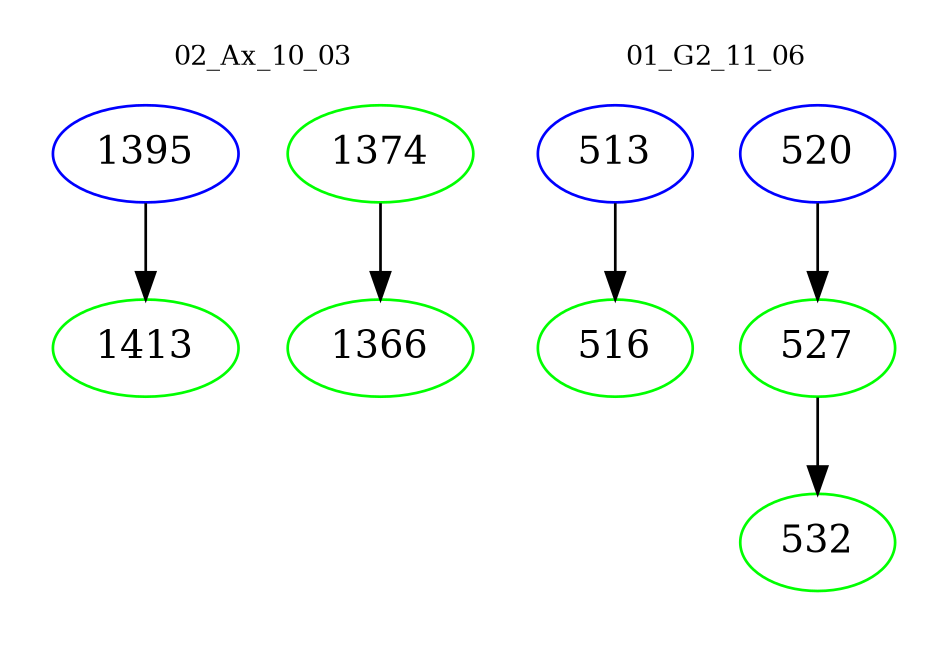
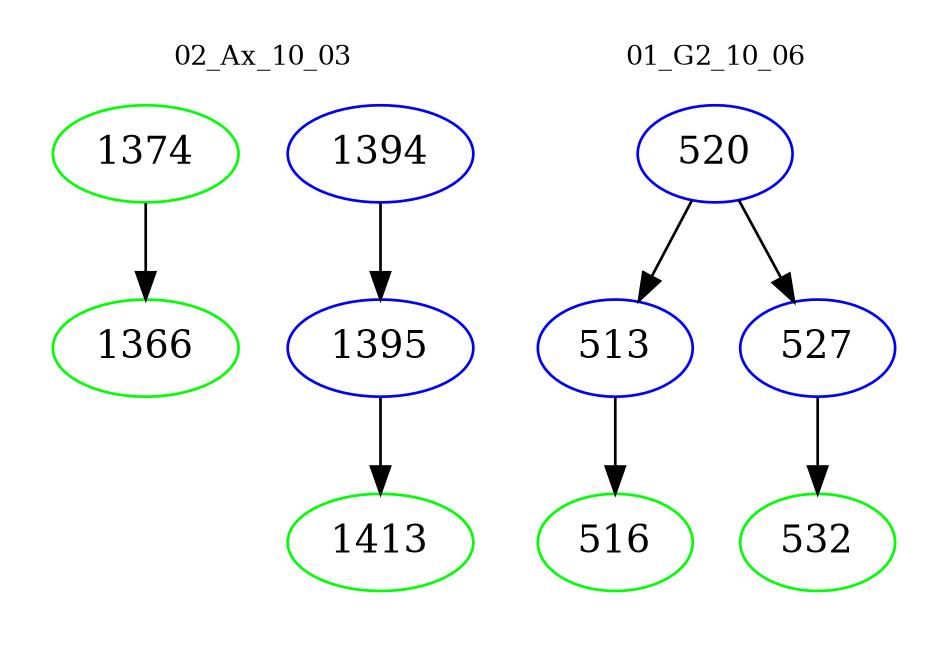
cluster "01_G2_11_06": label "01_G2_11_06" -> "01_G2_10_06"
node "1394": added
edge "520" -> "513": added
node "527": color green -> blue
